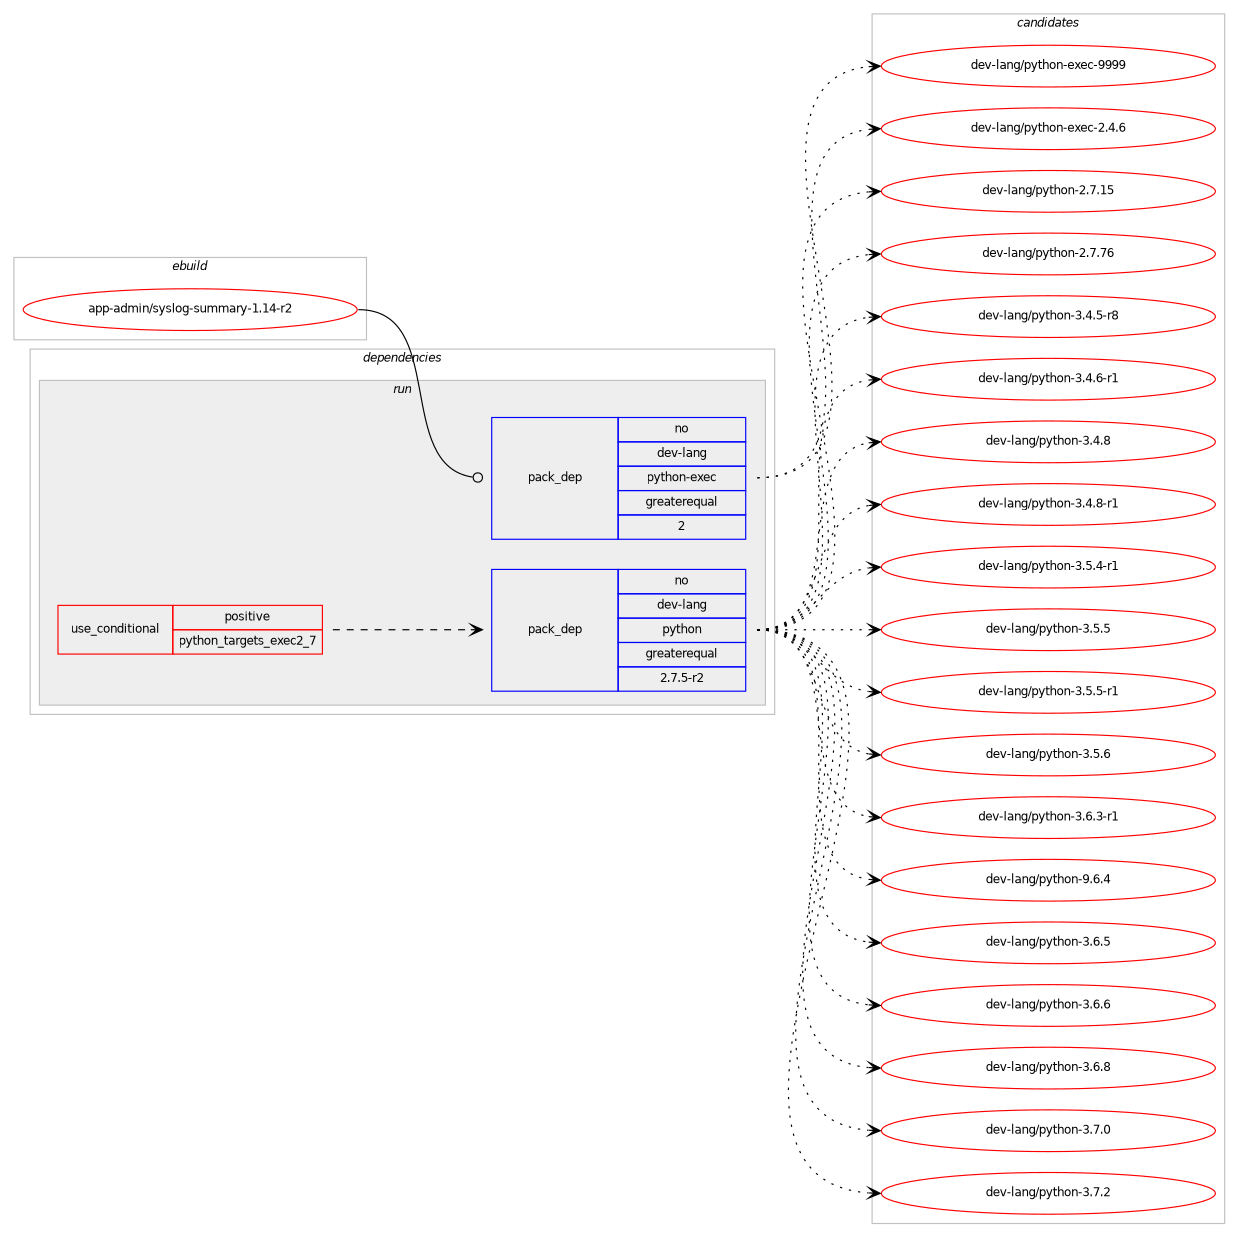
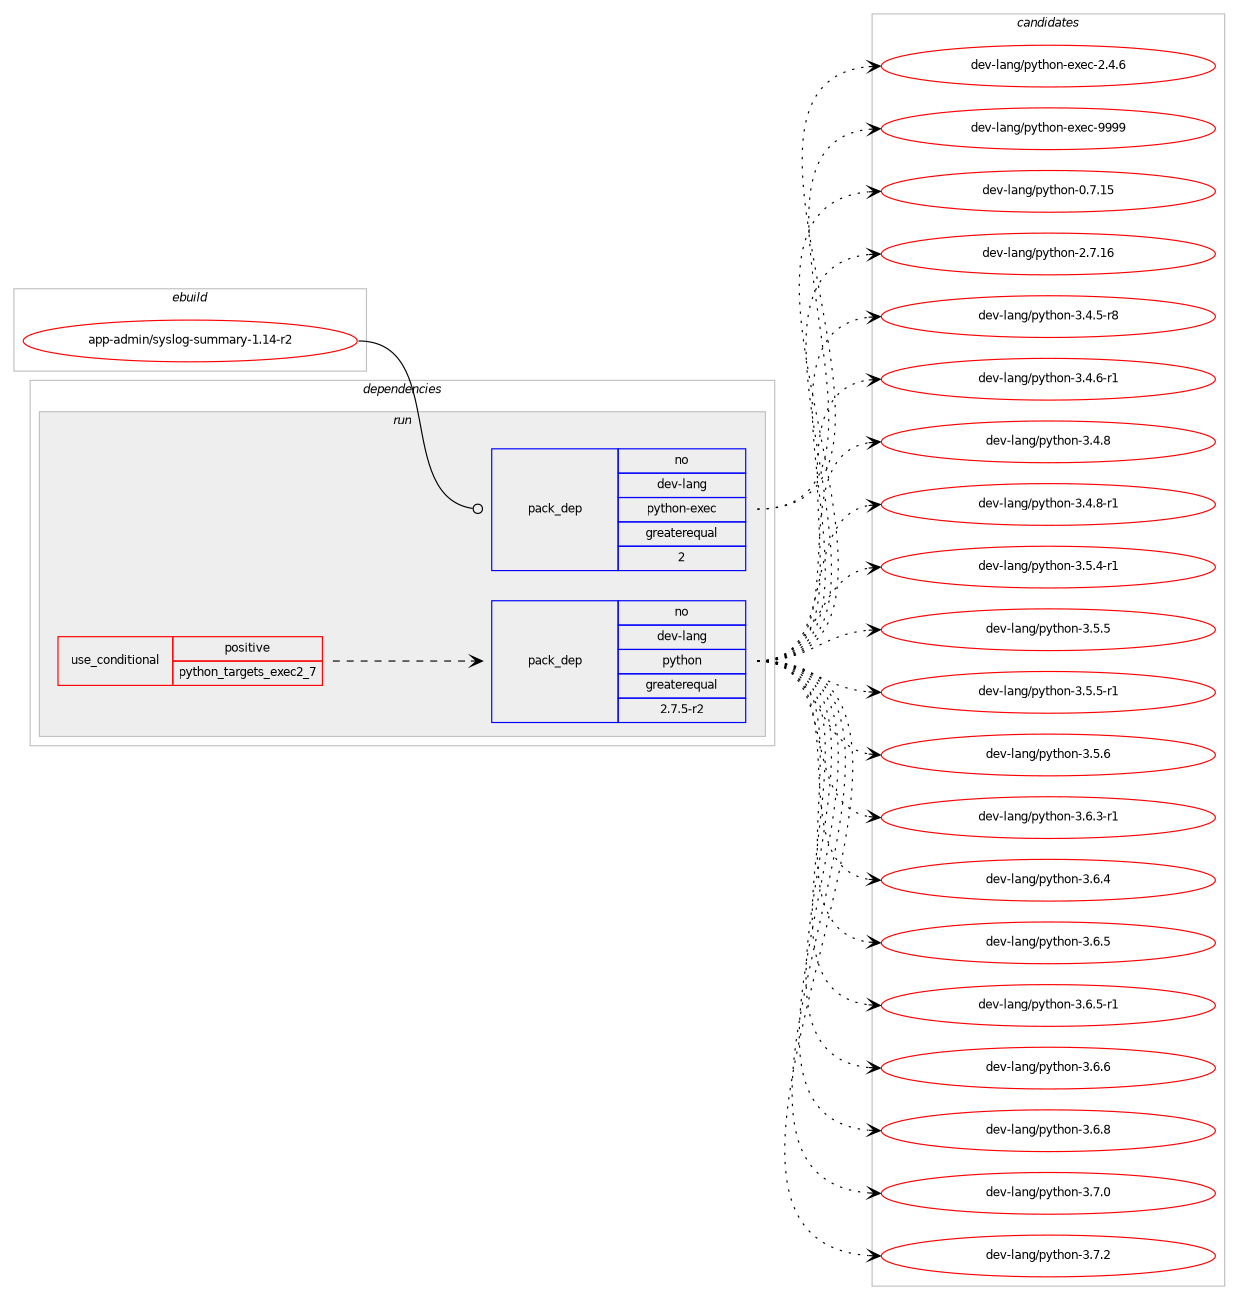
node "dev-lang/python-2.7.15": label "dev-lang/python-2.7.15" -> "dev-lang/python-0.7.15"
node "dev-lang/python-2.7.76": label "dev-lang/python-2.7.76" -> "dev-lang/python-2.7.16"
node "dev-lang/python-9.6.4": label "dev-lang/python-9.6.4" -> "dev-lang/python-3.6.4"
node "dev-lang/python-3.6.5-r1": added
